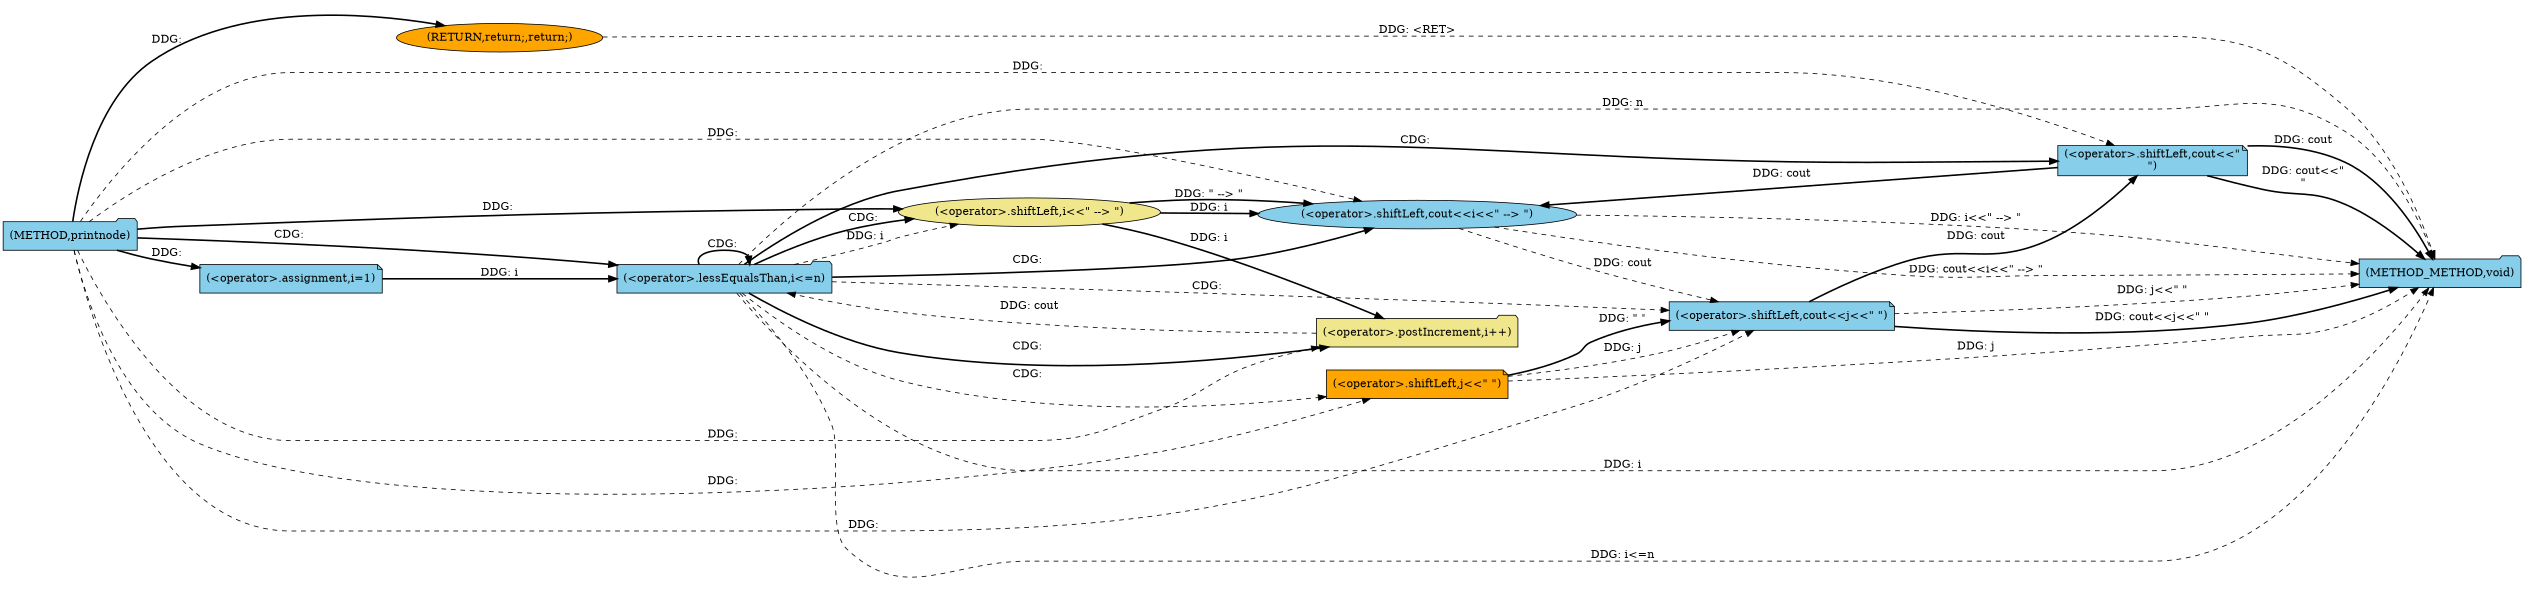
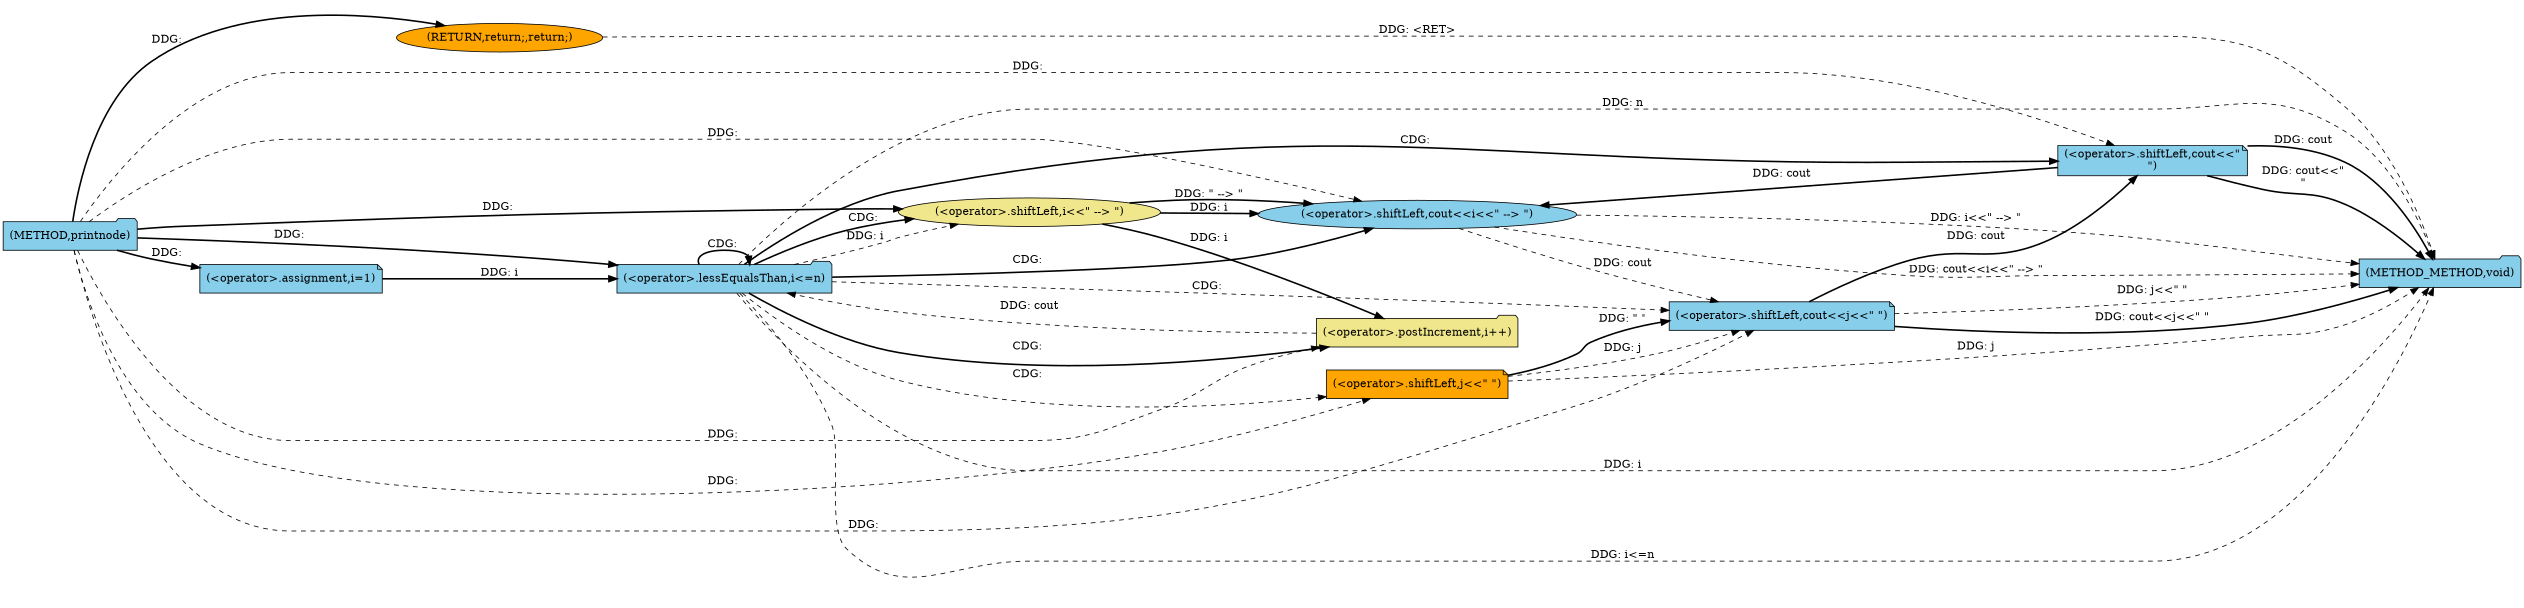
edge "(METHOD,printnode)" -> "(<operator>.lessEqualsThan,i<=n)": label "CDG: " -> "DDG: "
